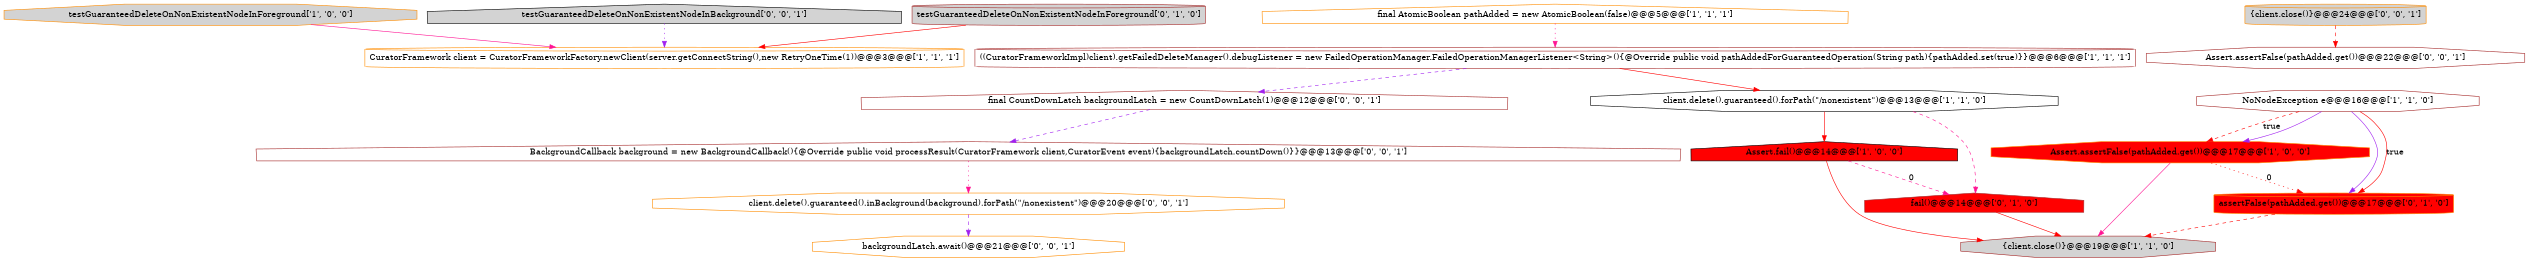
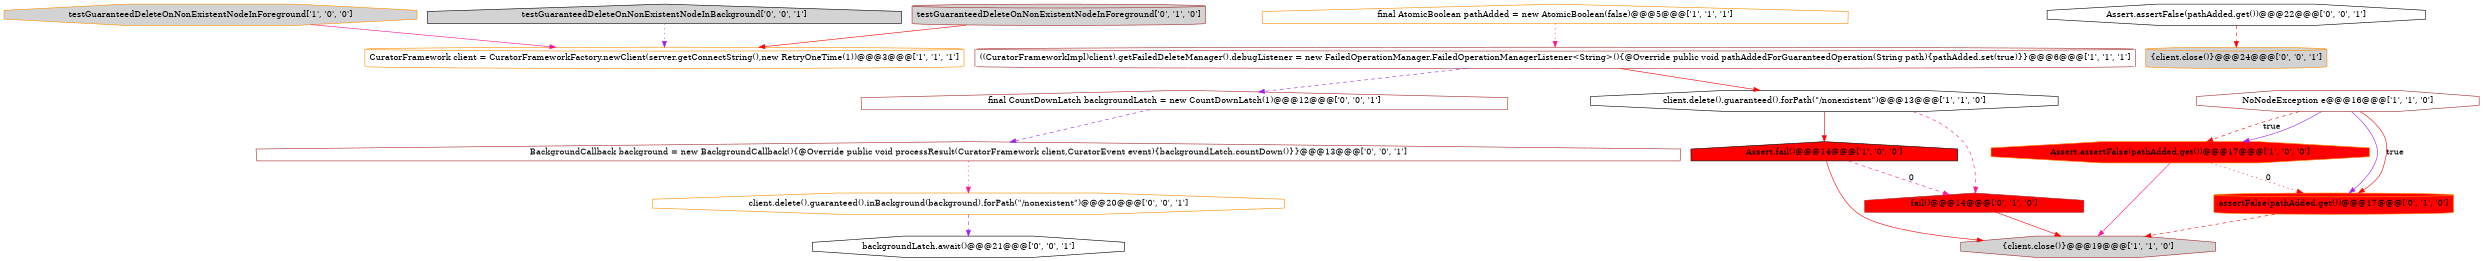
edge "{client.close()}@@@24@@@['0', '0', '1']" -> "Assert.assertFalse(pathAdded.get())@@@22@@@['0', '0', '1']": reversed
node "Assert.assertFalse(pathAdded.get())@@@22@@@['0', '0', '1']": color brown -> black
node "backgroundLatch.await()@@@21@@@['0', '0', '1']": color darkorange -> black
